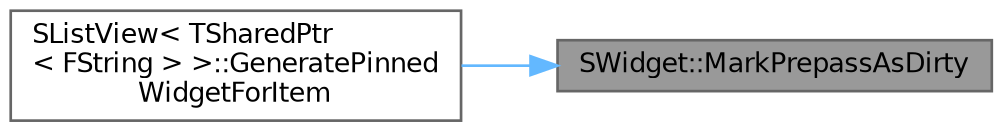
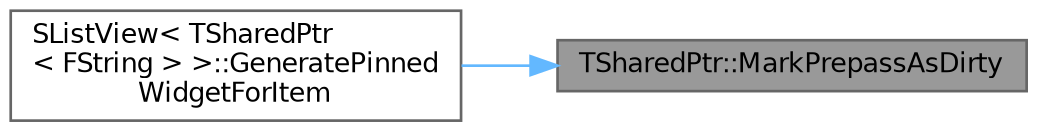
node "SWidget::MarkPrepassAsDirty": label "SWidget::MarkPrepassAsDirty" -> "TSharedPtr::MarkPrepassAsDirty"
